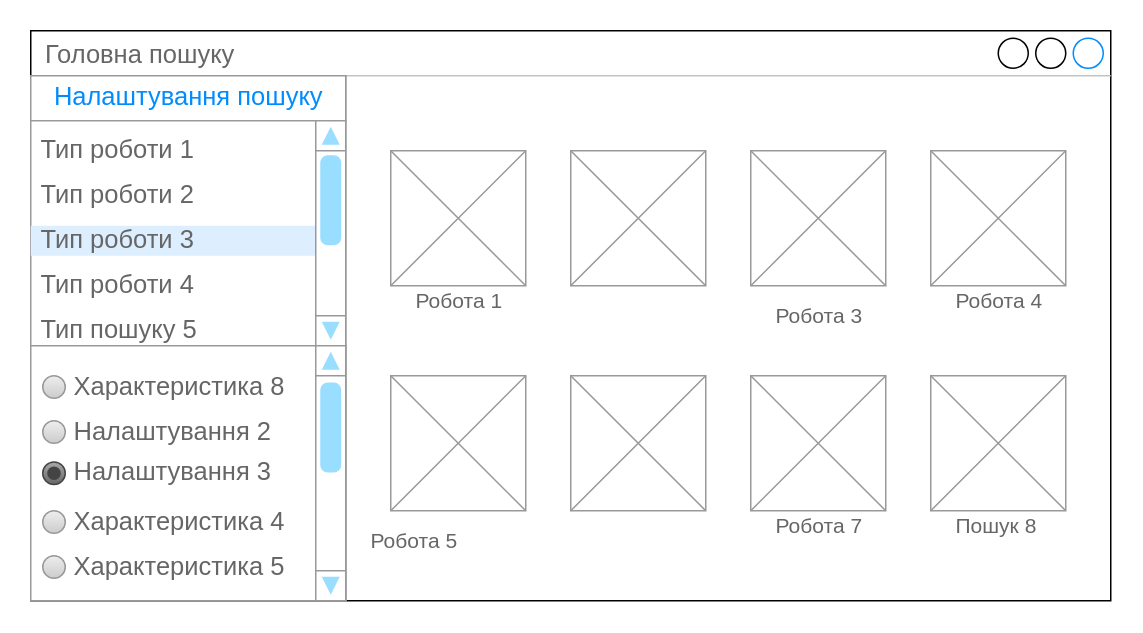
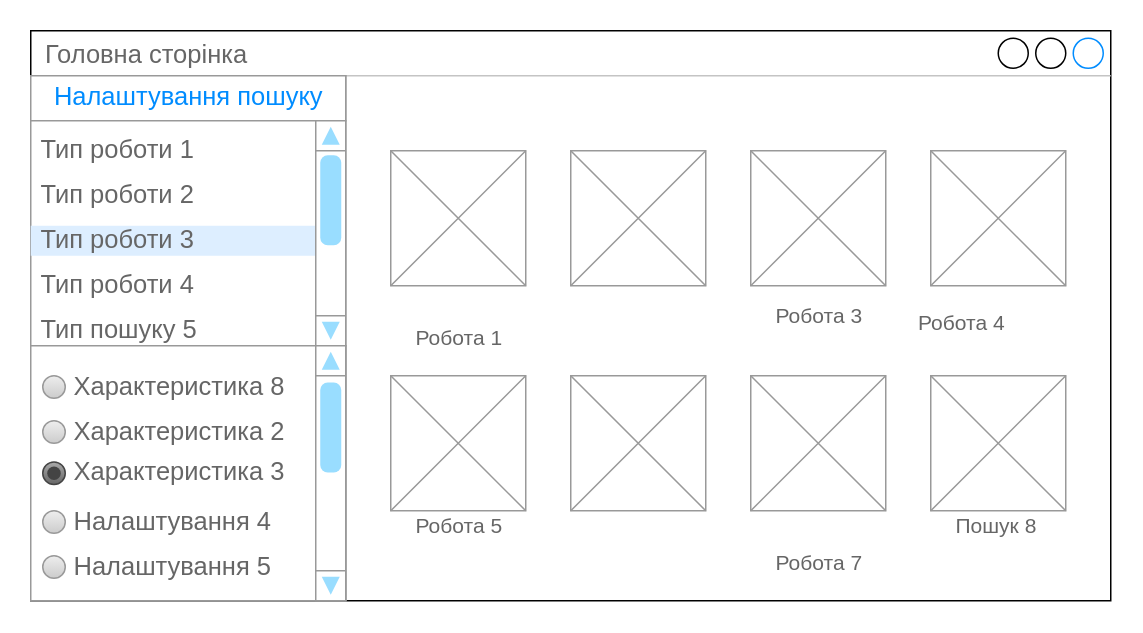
node "Головна пошуку": label "Головна пошуку" -> "Головна сторінка"
node "Робота 1": moved (458, 301) -> (458, 338)
node "Робота 4": moved (998, 301) -> (961, 323)
node "Налаштування 2": label "Налаштування 2" -> "Характеристика 2"
node "Налаштування 3": label "Налаштування 3" -> "Характеристика 3"
node "Характеристика 4": label "Характеристика 4" -> "Налаштування 4"
node "Робота 7": moved (818, 526) -> (818, 563)
node "Робота 5": moved (413, 541) -> (458, 526)
node "Характеристика 5": label "Характеристика 5" -> "Налаштування 5"
